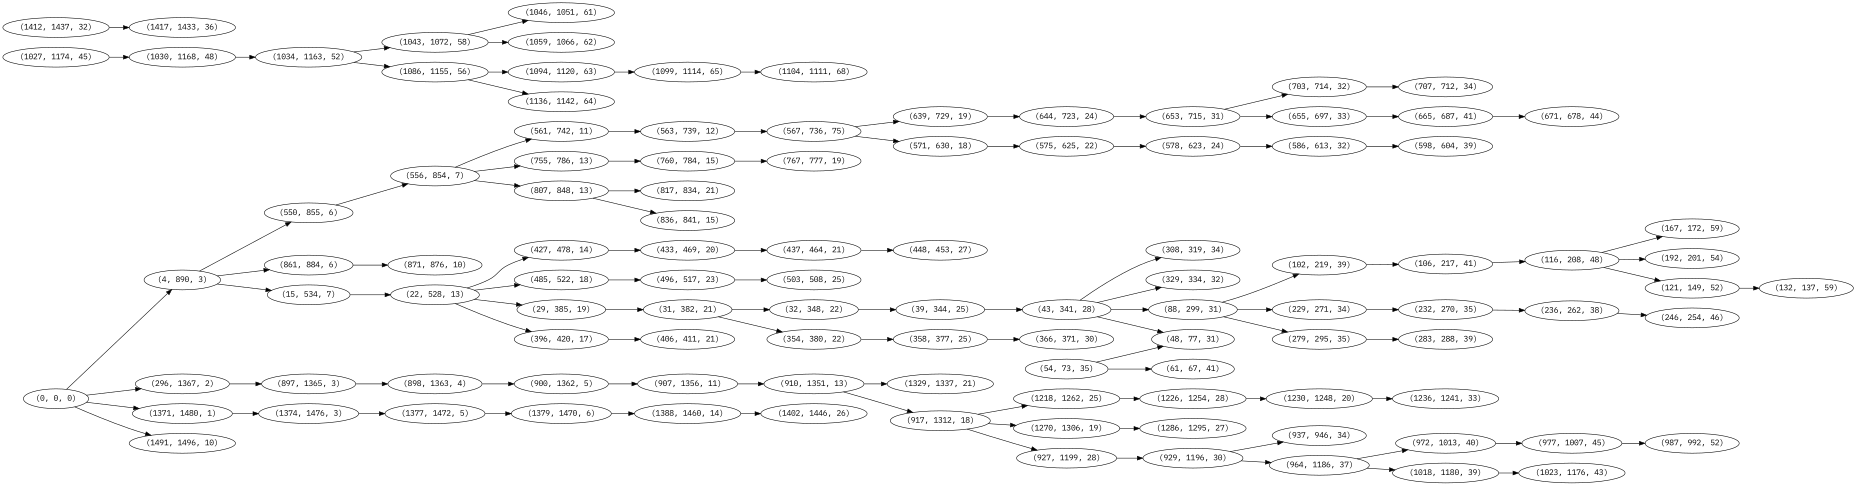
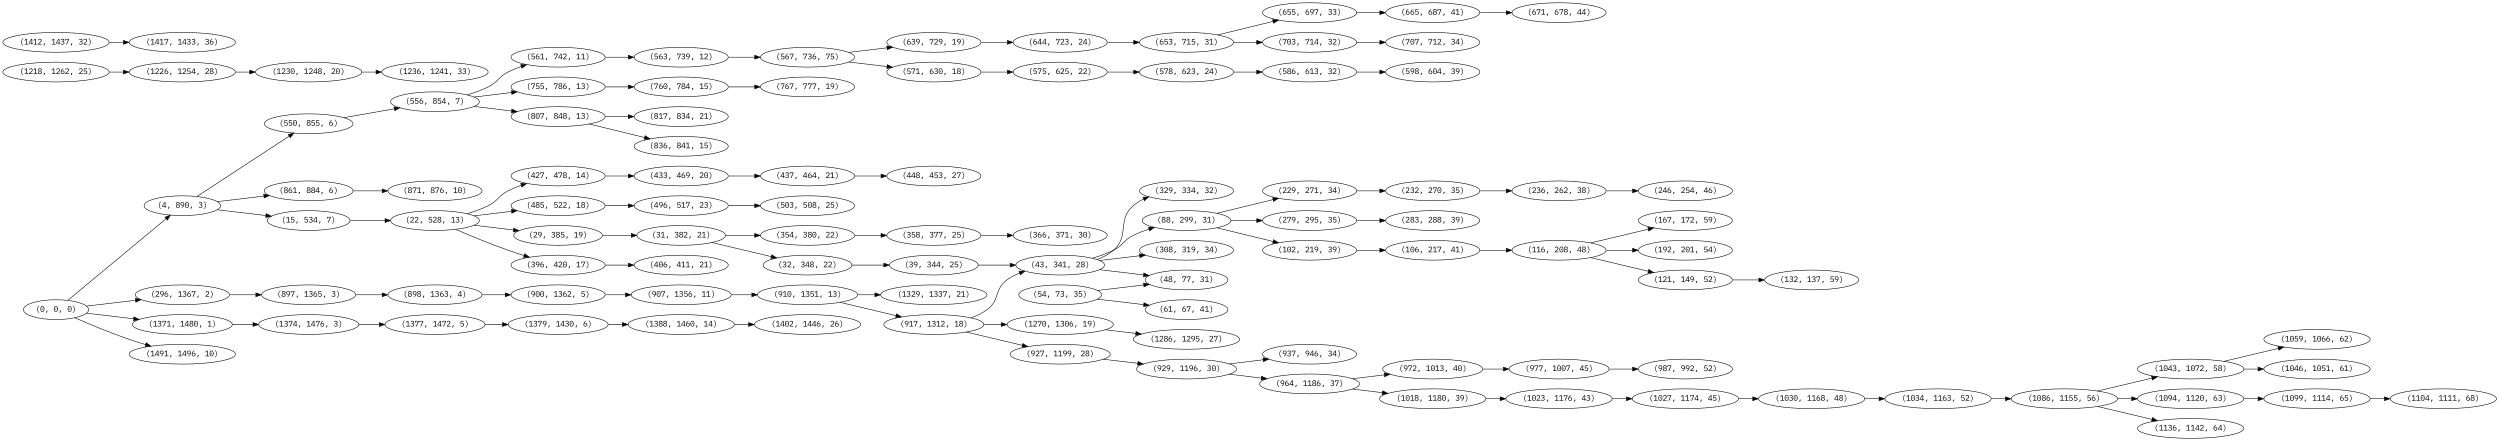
edge "(1034, 1163, 52)" -> "(1043, 1072, 58)": now "(1086, 1155, 56)" -> "(1043, 1072, 58)"
edge "(1023, 1176, 43)" -> "(1027, 1174, 45)": added
edge "(917, 1312, 18)" -> "(1218, 1262, 25)": now "(917, 1312, 18)" -> "(43, 341, 28)"
node "(1379, 1470, 6)": label "(1379, 1470, 6)" -> "(1379, 1430, 6)"
